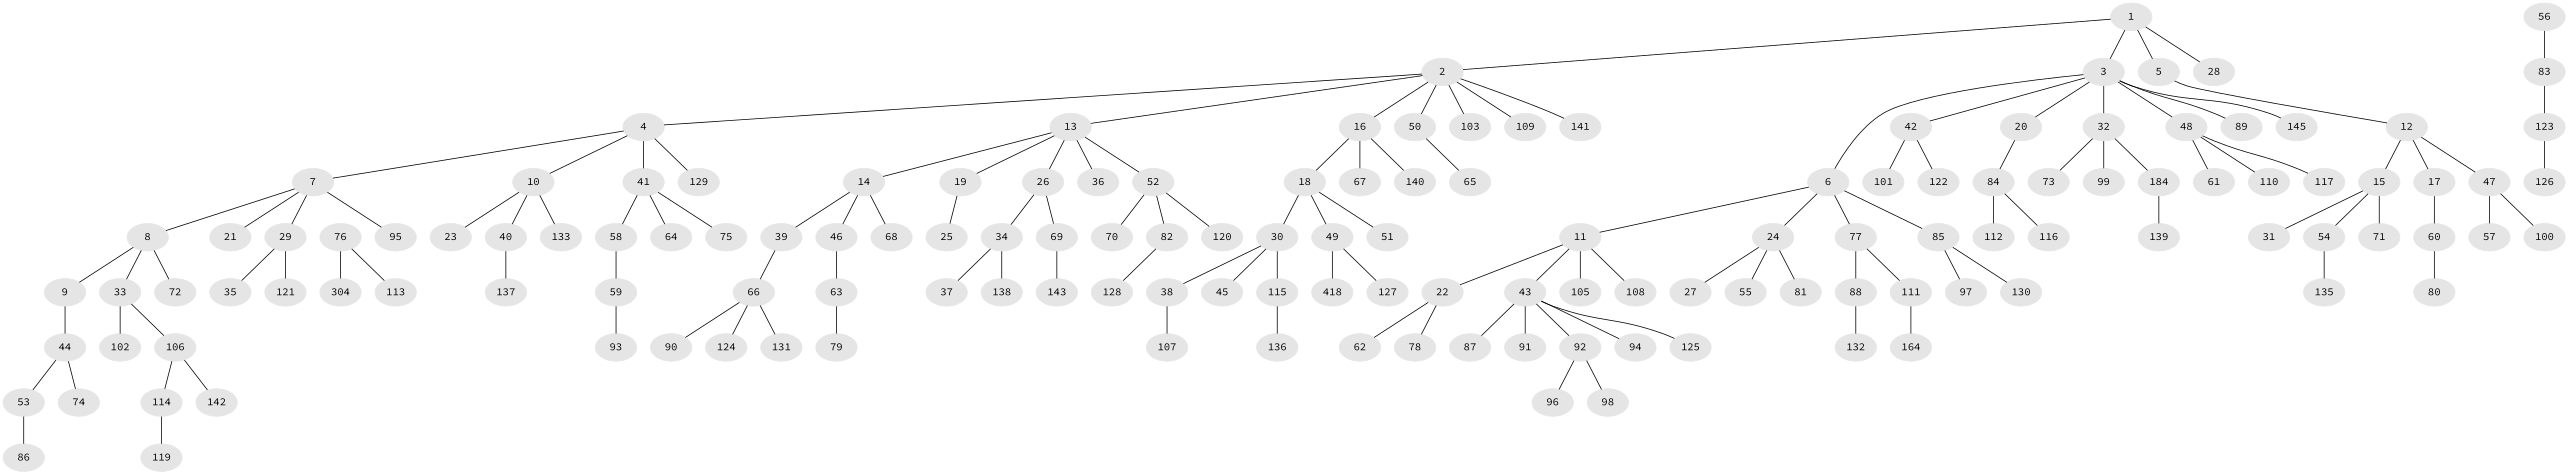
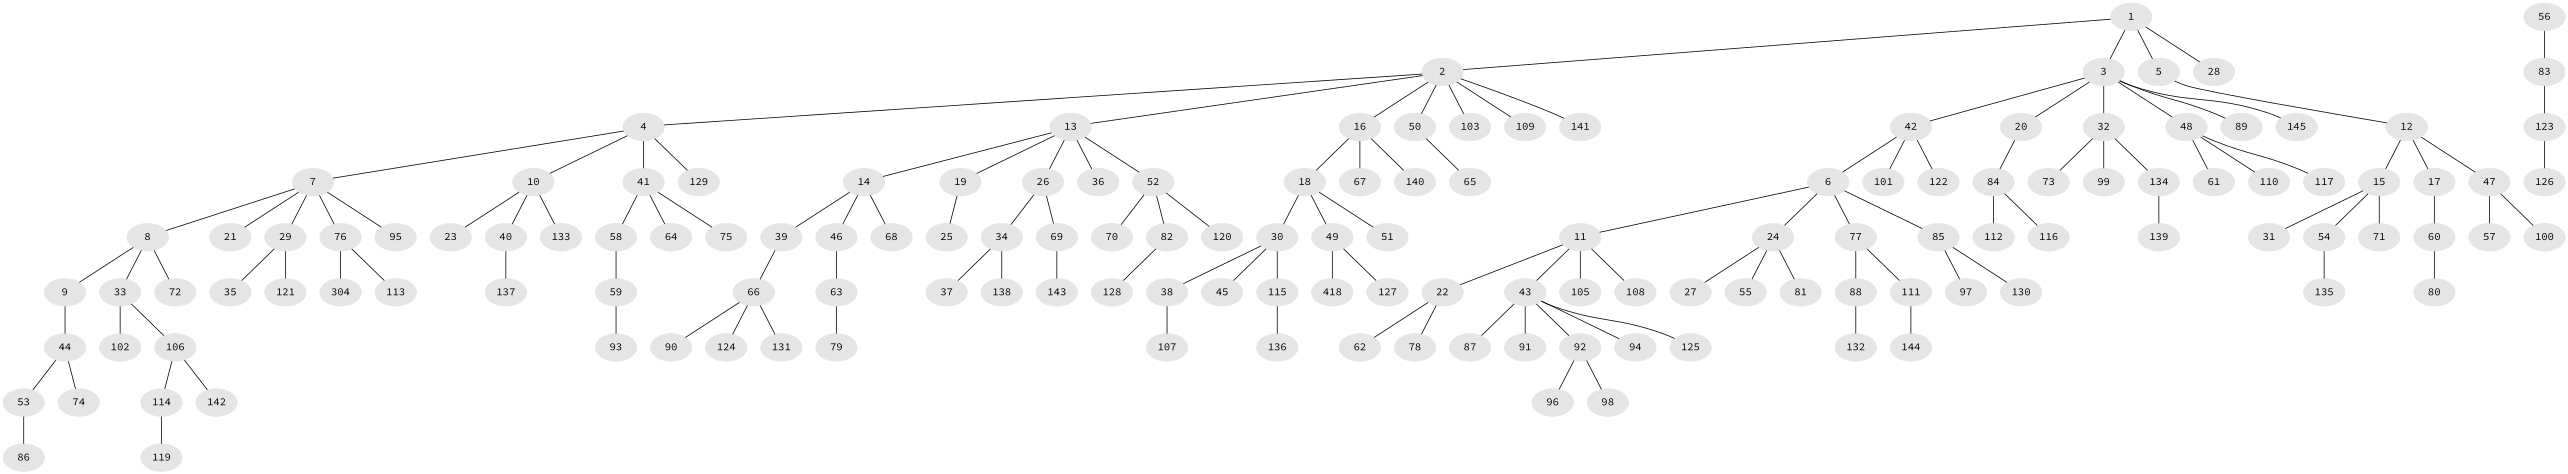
edge "3" -- "6": now "42" -- "6"
node "184": label "184" -> "134"
edge "7" -- "76": added
node "164": label "164" -> "144"
